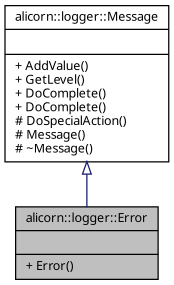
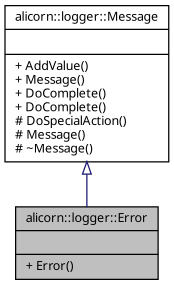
node "alicorn::logger::Message": text "+ GetLevel()" -> "+ Message()"
